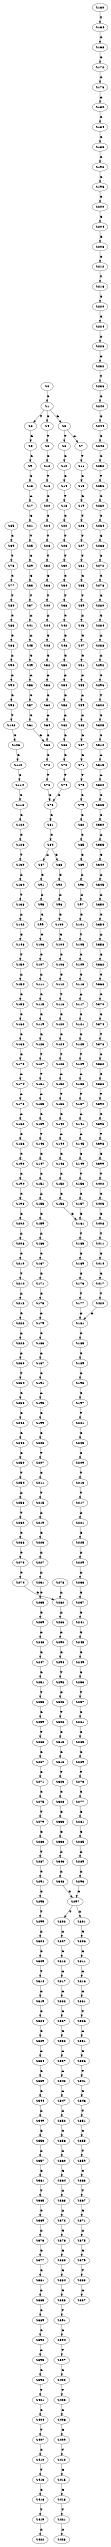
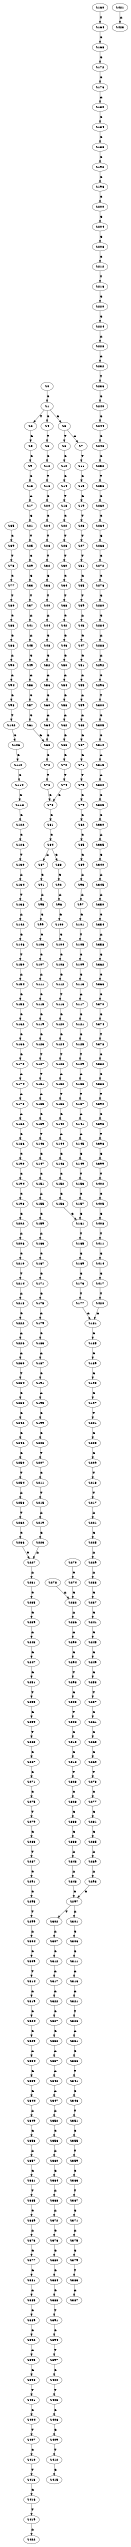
edge "S266" -> "S270": now "S266" -> "S227"
node "S418": removed
